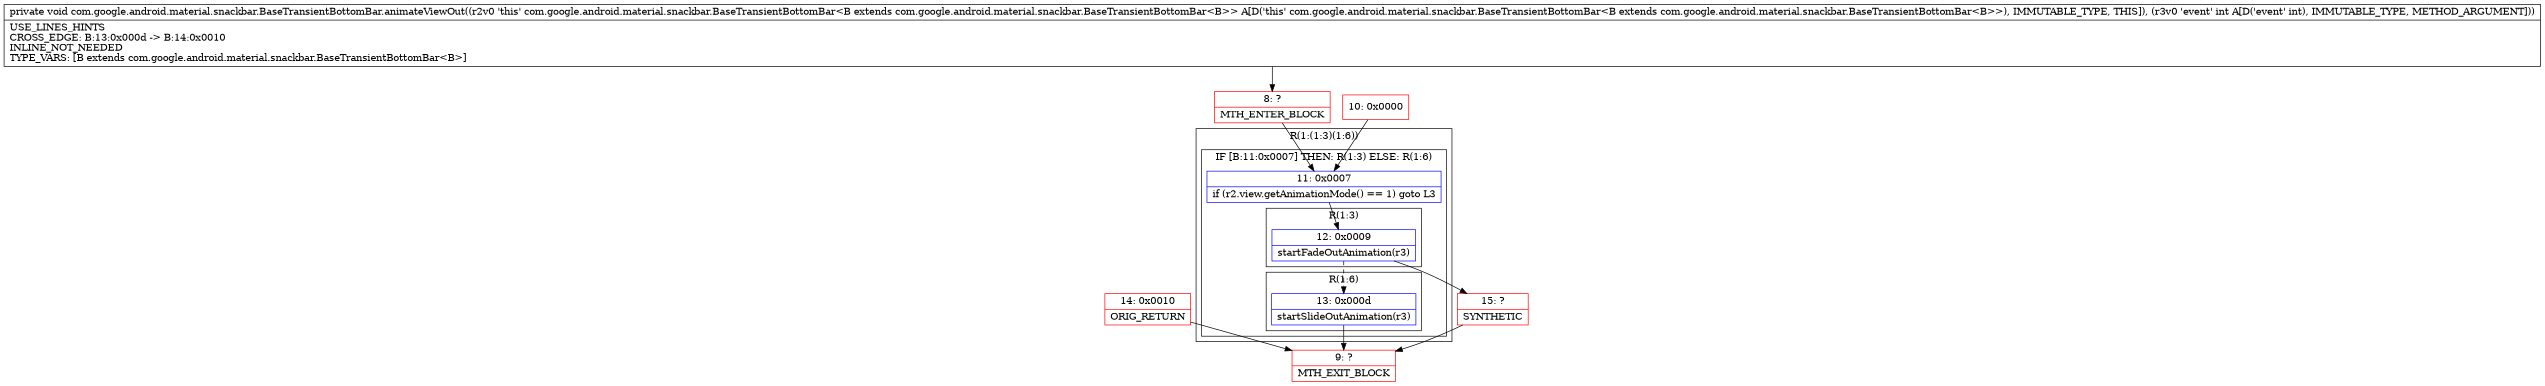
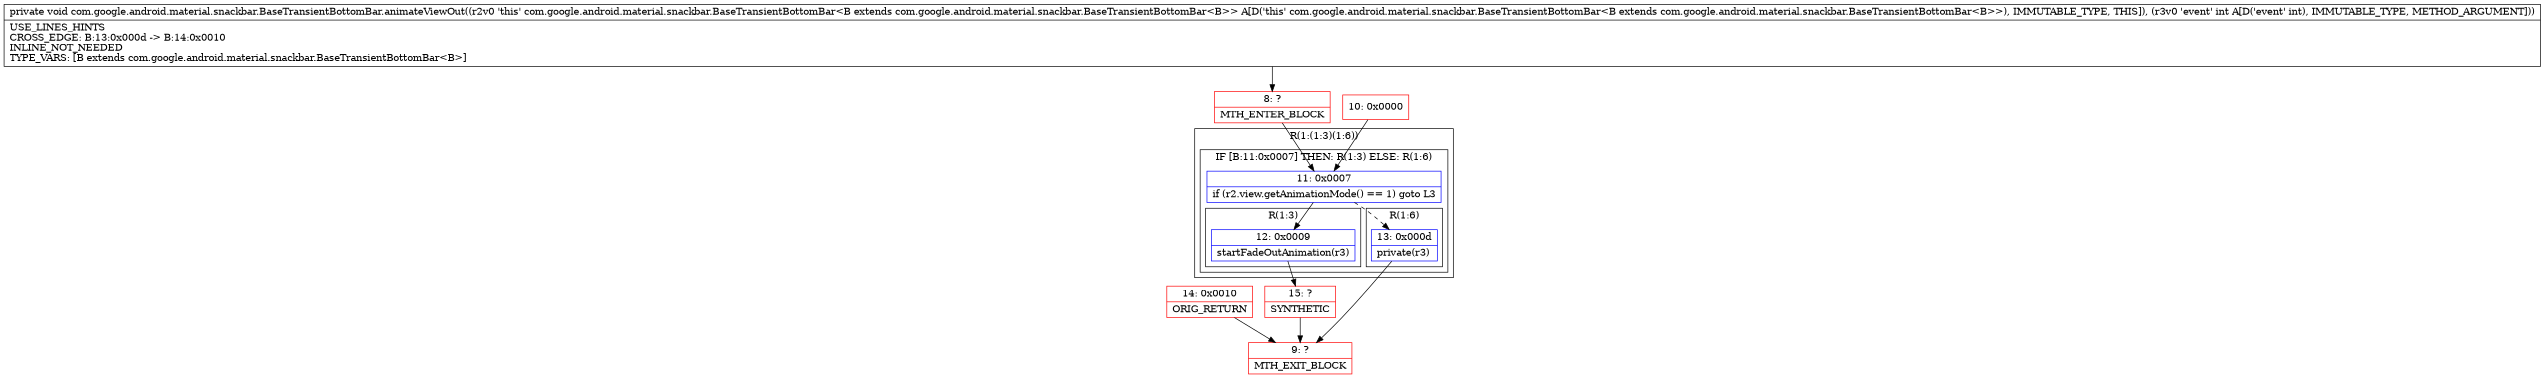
edge "12: 0x0009" -> "13: 0x000d": now "11: 0x0007" -> "13: 0x000d"
node "13: 0x000d": text "startSlideOutAnimation(r3)" -> "private(r3)"
